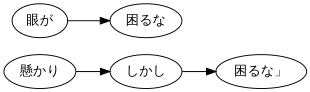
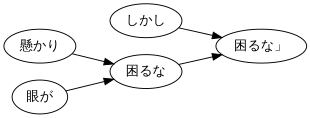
edge "困るな" -> "困るな」": added
edge "懸かり" -> "しかし": now "懸かり" -> "困るな"
